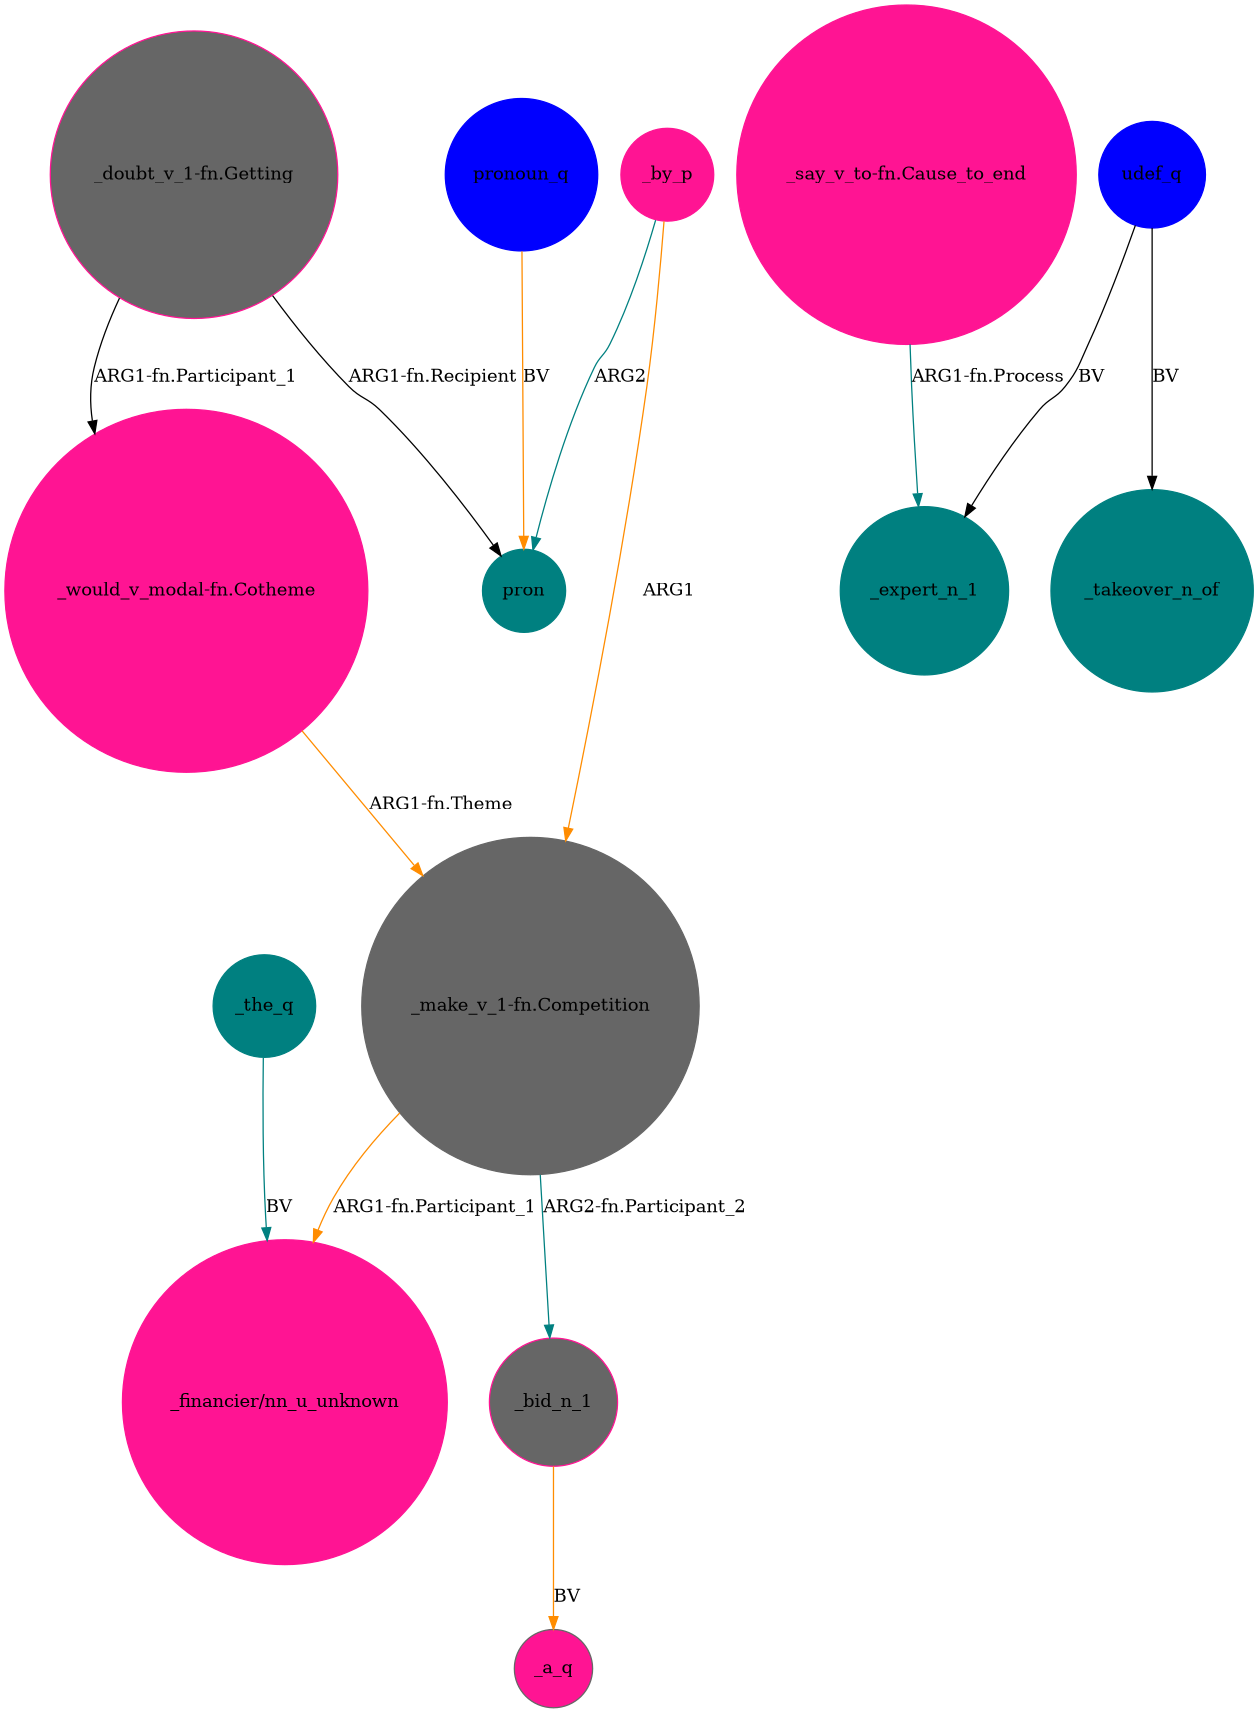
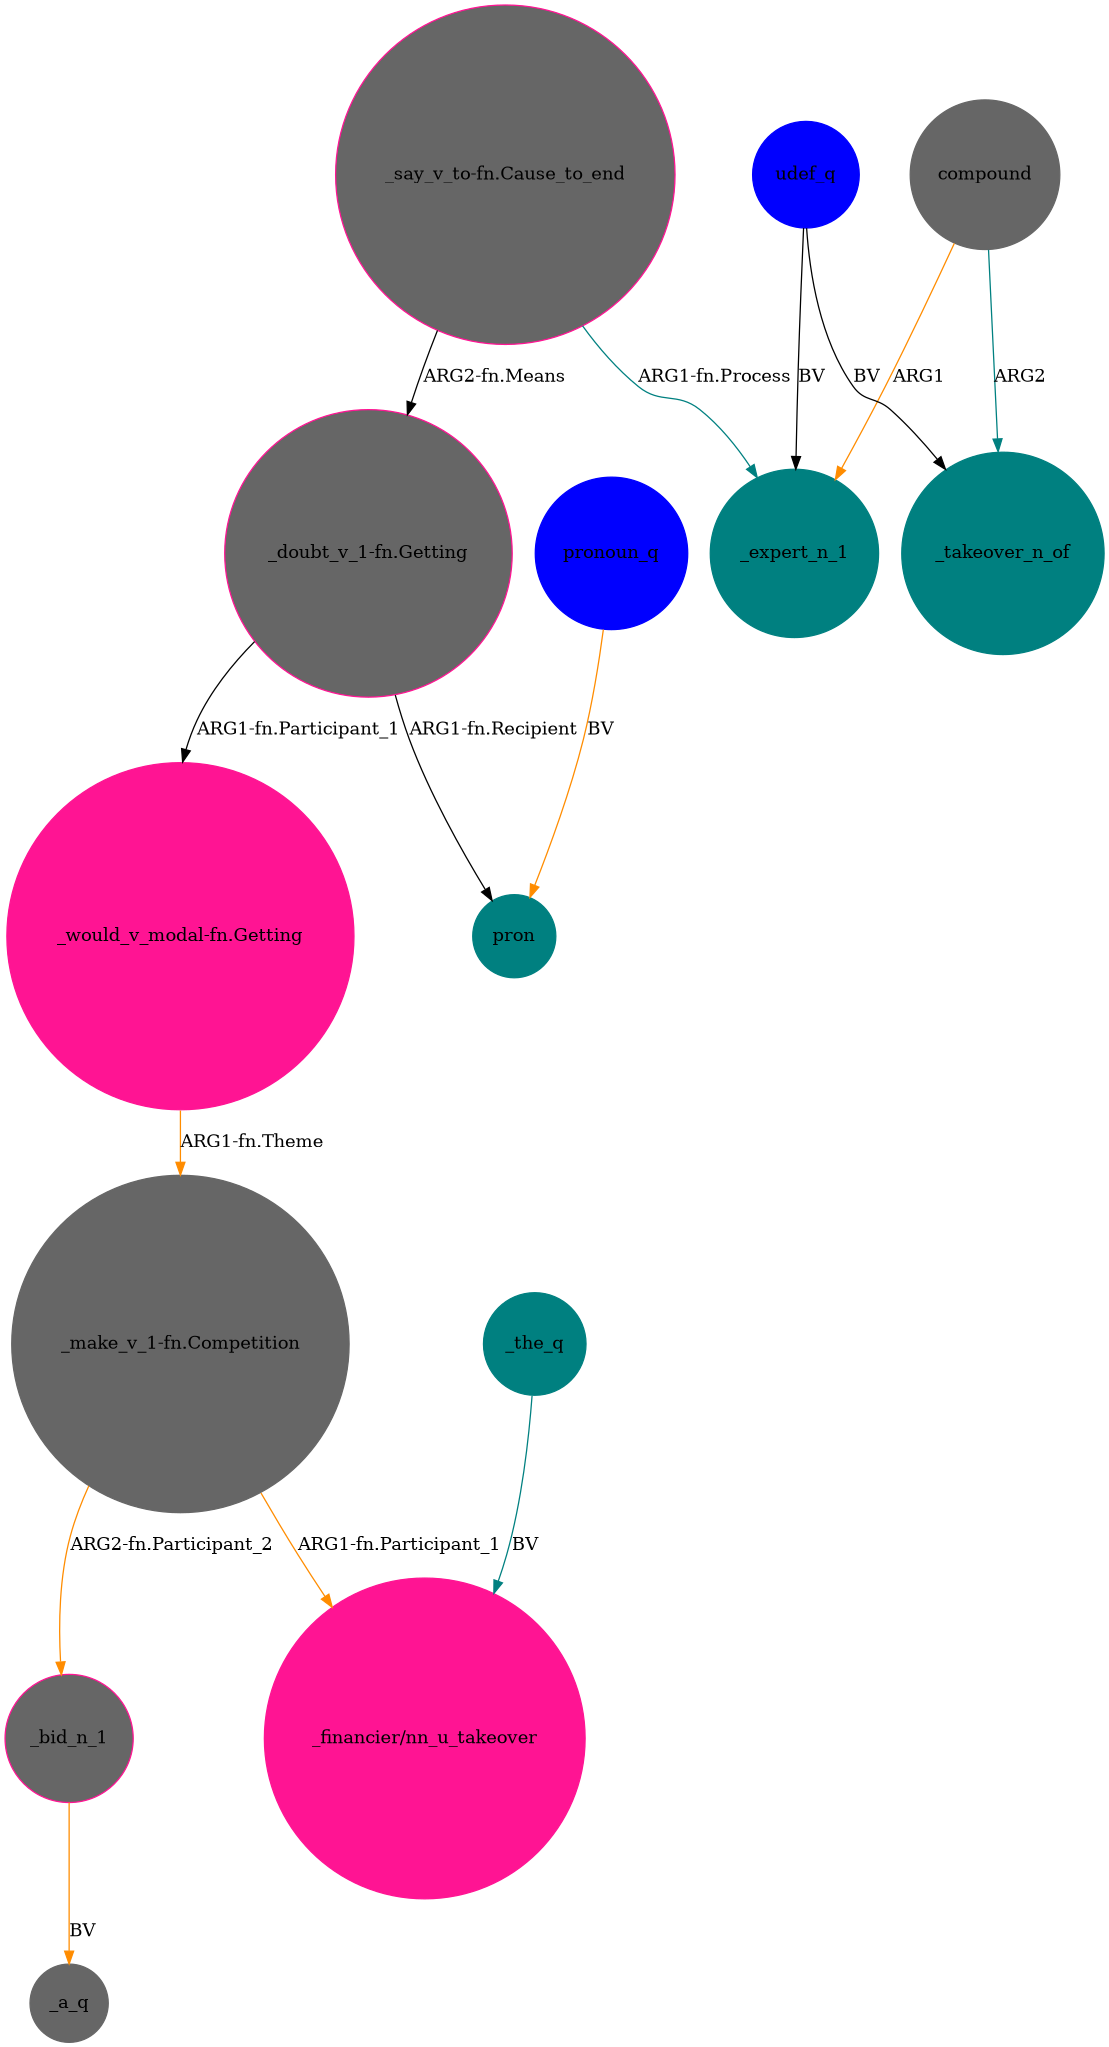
node "_by_p": removed
node "_say_v_to-fn.Cause_to_end": fillcolor deeppink -> gray40
node "compound": added
edge "_say_v_to-fn.Cause_to_end" -> "_doubt_v_1-fn.Getting": added, label "ARG2-fn.Means"
node "_would_v_modal-fn.Cotheme": label "_would_v_modal-fn.Cotheme" -> "_would_v_modal-fn.Getting"
edge "_make_v_1-fn.Competition" -> "_bid_n_1": color teal -> darkorange
node "_financier/nn_u_unknown": label "_financier/nn_u_unknown" -> "_financier/nn_u_takeover"
node "_a_q": fillcolor deeppink -> gray40
